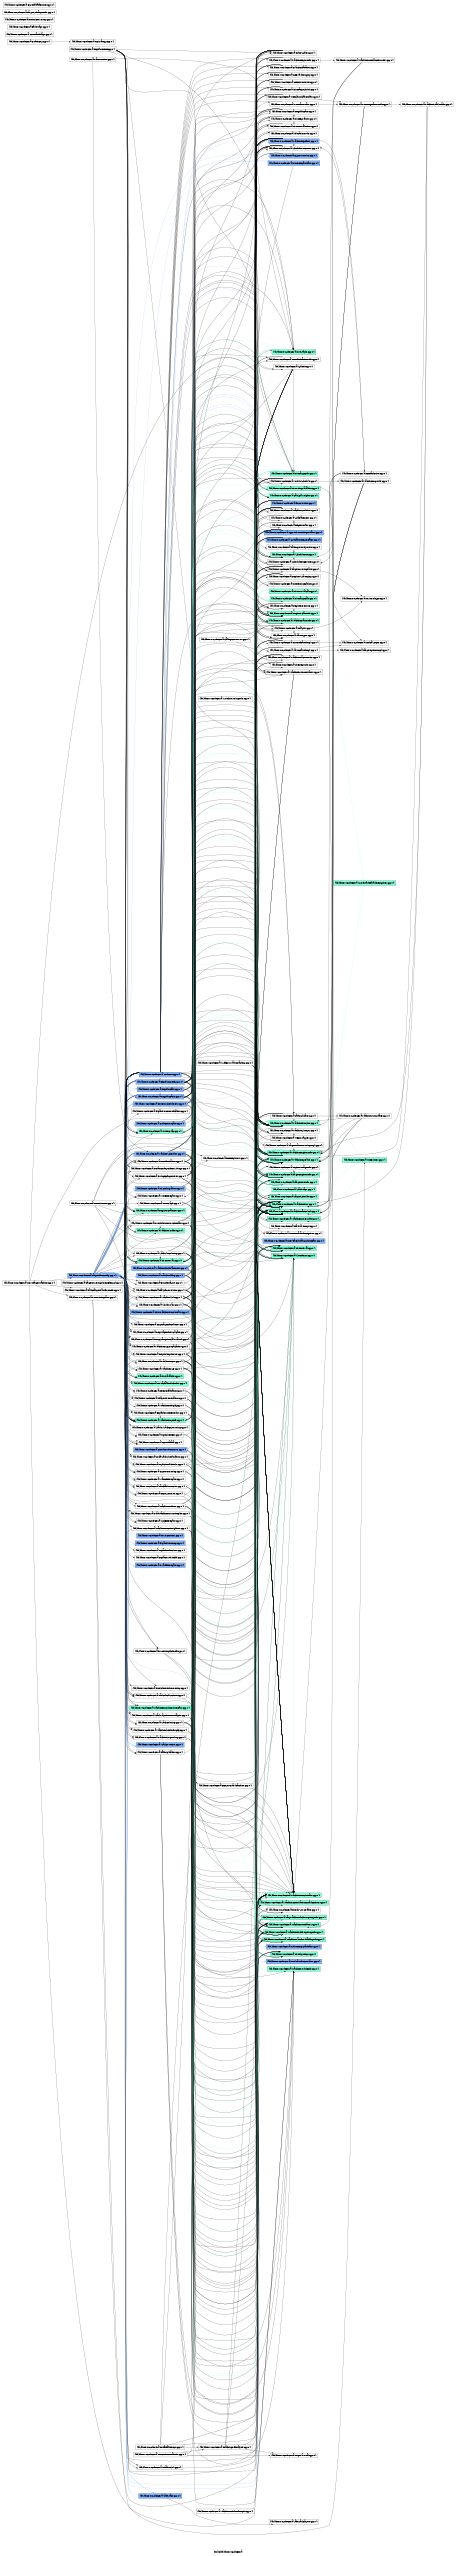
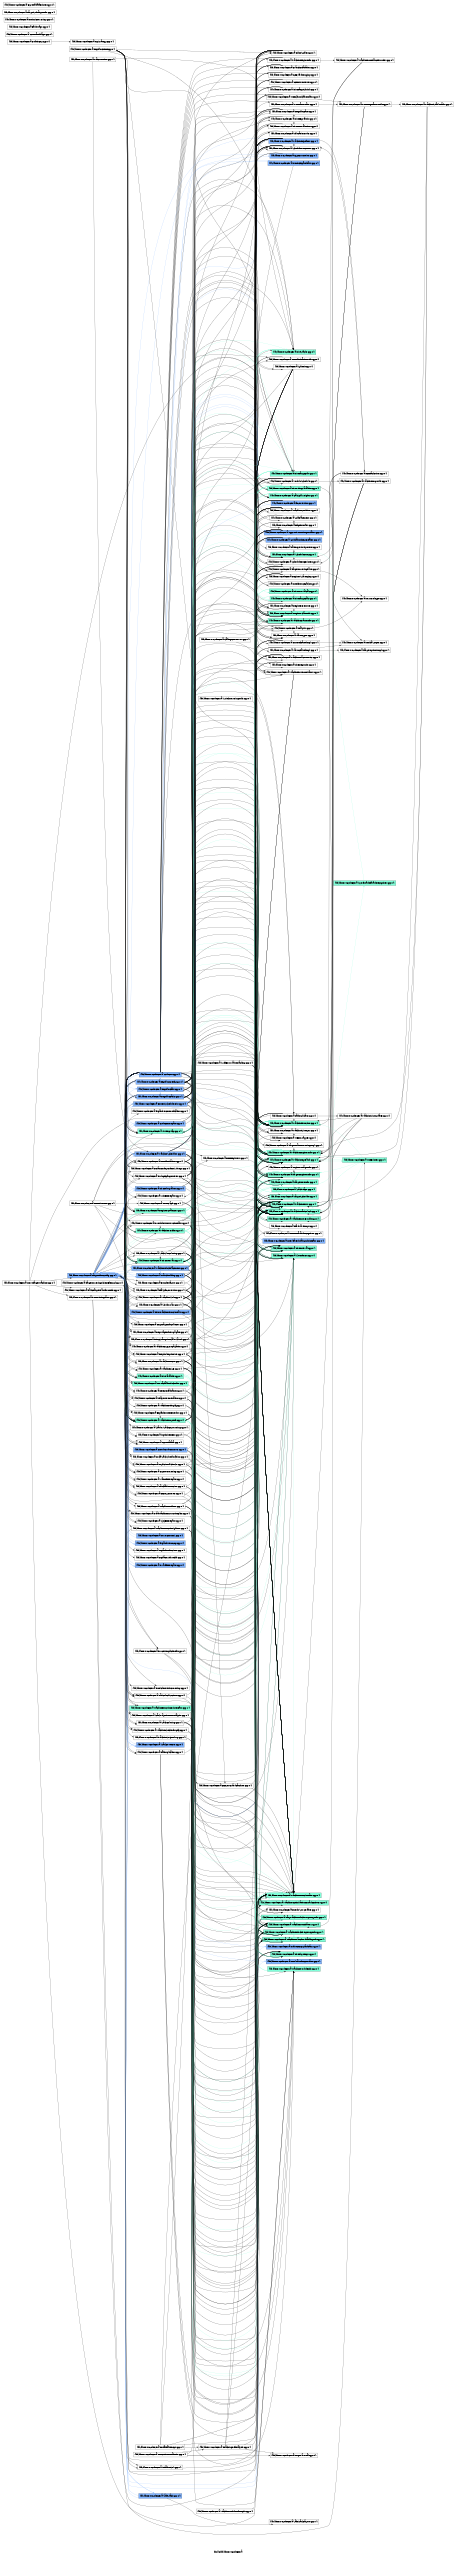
edge "{lib/libLLVMCodeGen.a(CodeGen.cpp.o)}" -> "{lib/libLLVMCodeGen.a(MachineStripDebug.cpp.o)}": now "{lib/libLLVMCodeGen.a(CodeGen.cpp.o)}" -> "{lib/libLLVMCodeGen.a(EHContGuardCatchret.cpp.o)}"
